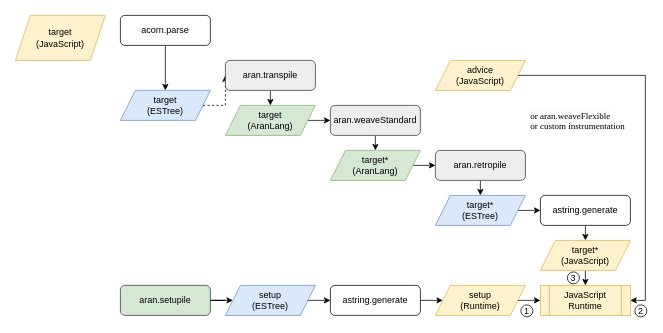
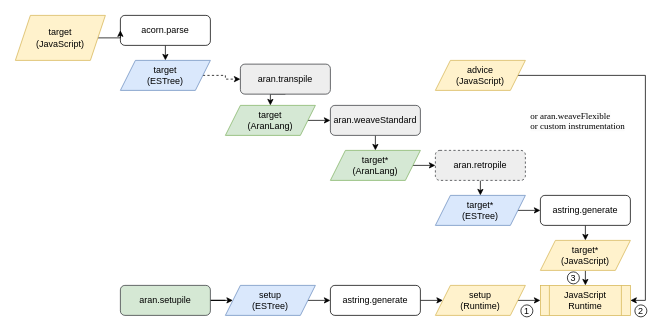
edge "target (JavaScript)" -> "acorn.parse": added
node "aran.transpile": moved (270, 75) -> (285, 79)
node "target (ESTree)": moved (165, 105) -> (165, 75)
node "aran.retropile": style solid -> dashed
